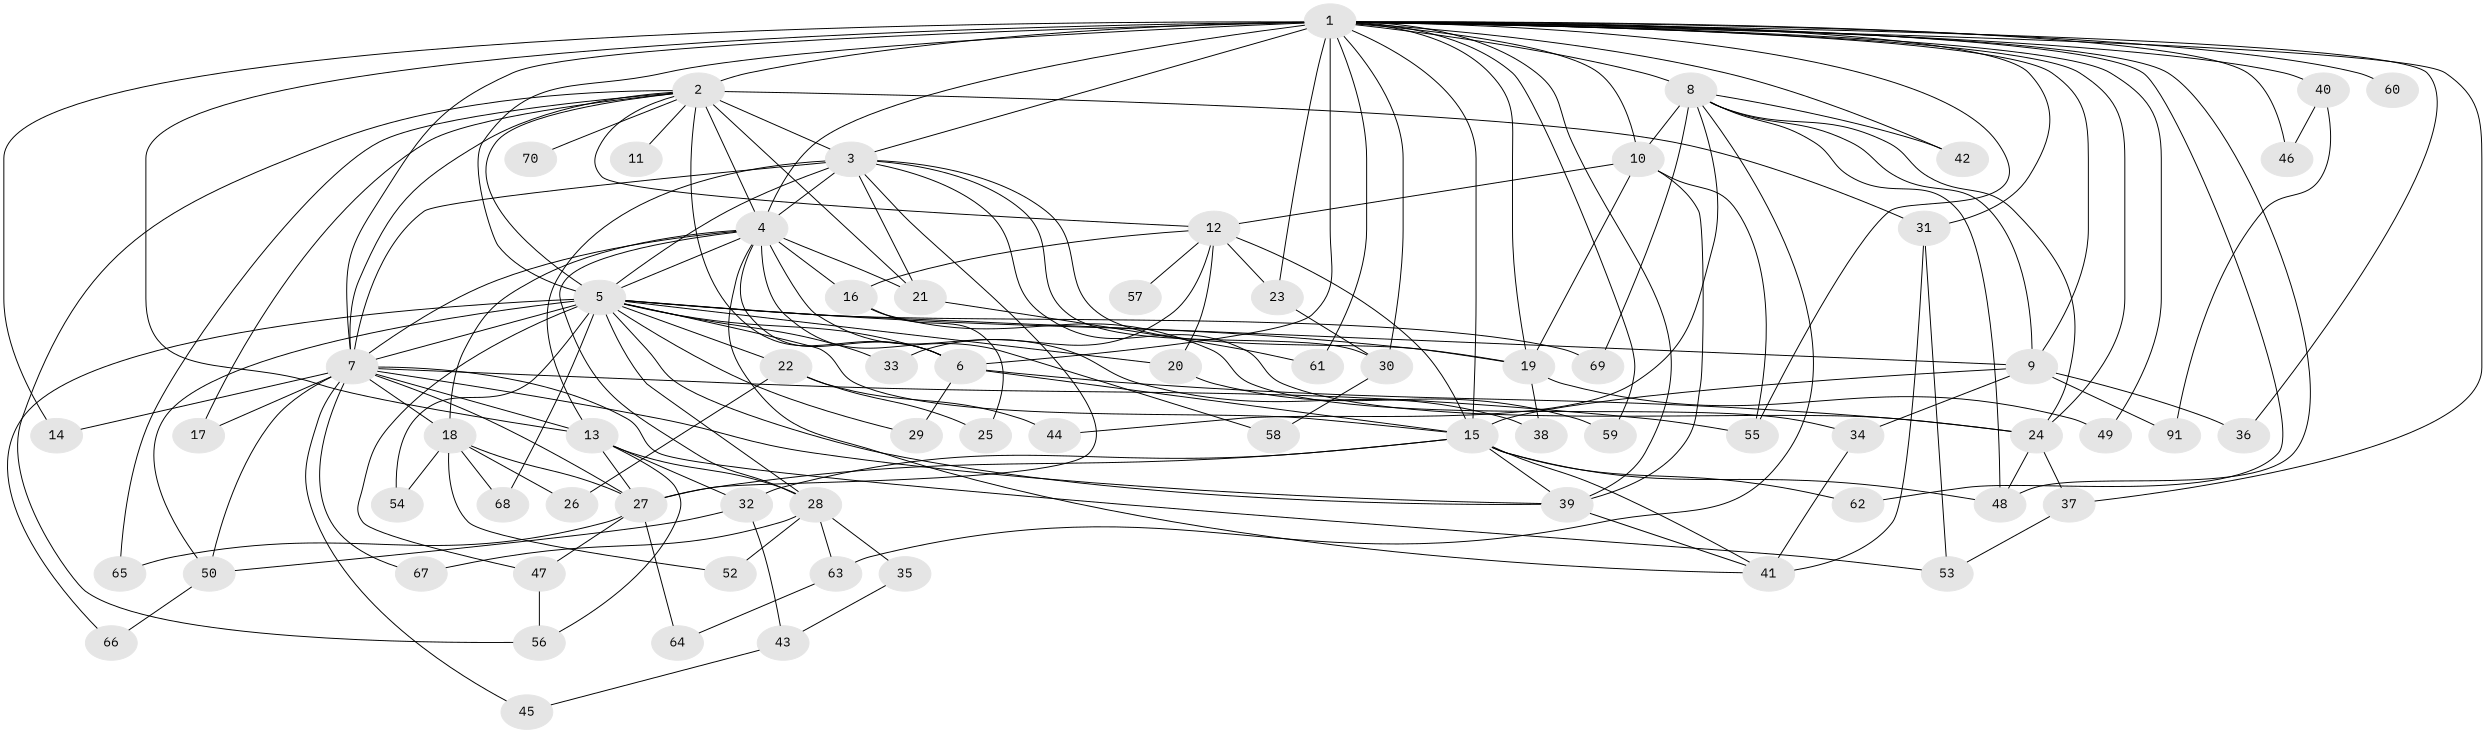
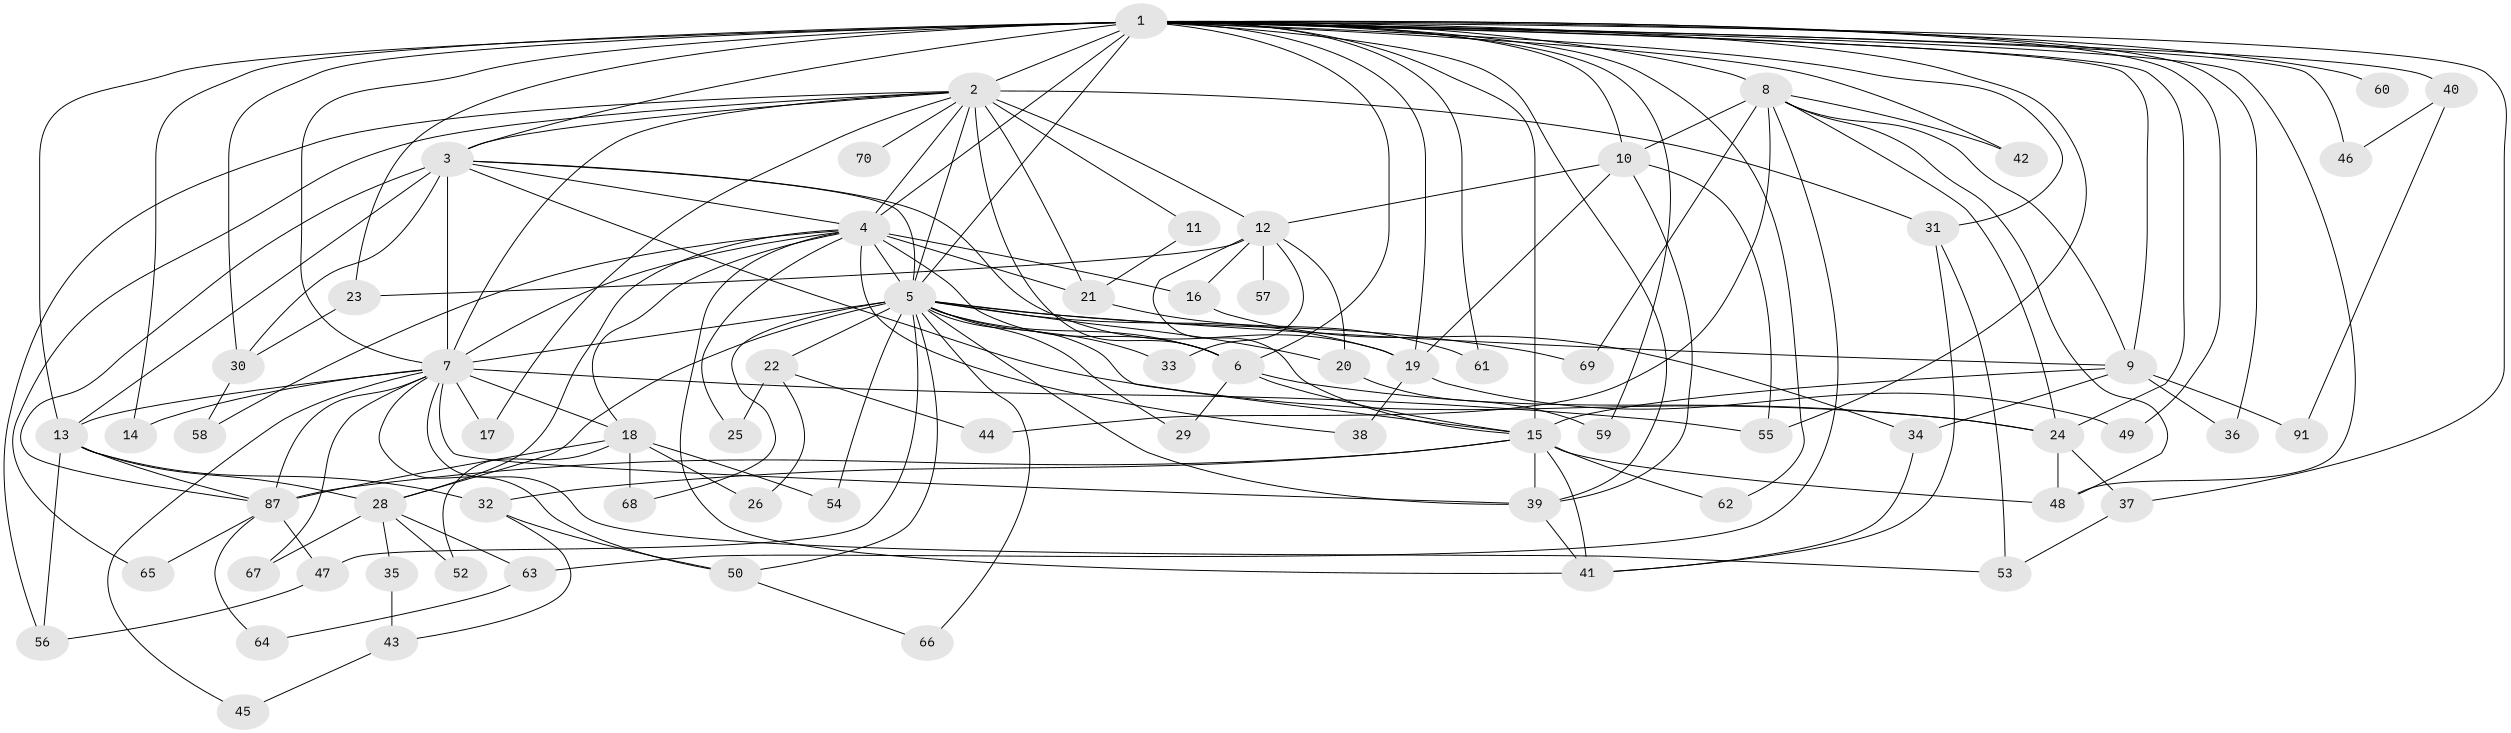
edge "3" -- "21": now "11" -- "21"
edge "16" -- "25": now "4" -- "25"
node "27": label "27" -> "87"
